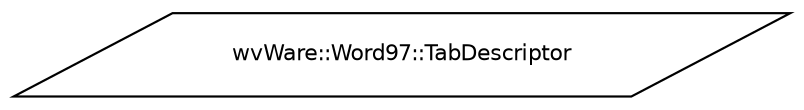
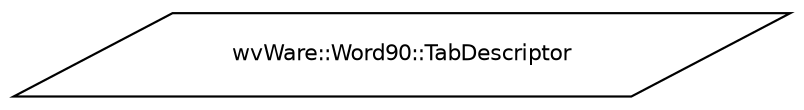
node "wvWare::Word97::TabDescriptor": label "wvWare::Word97::TabDescriptor" -> "wvWare::Word90::TabDescriptor"
